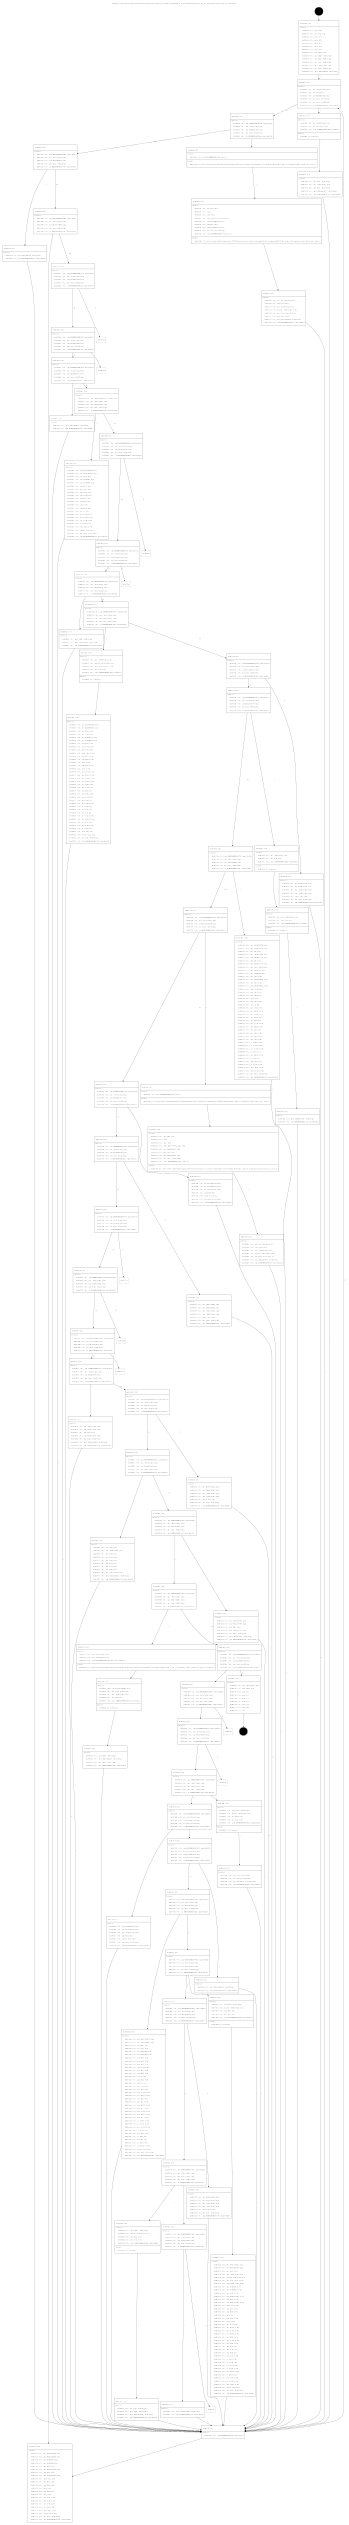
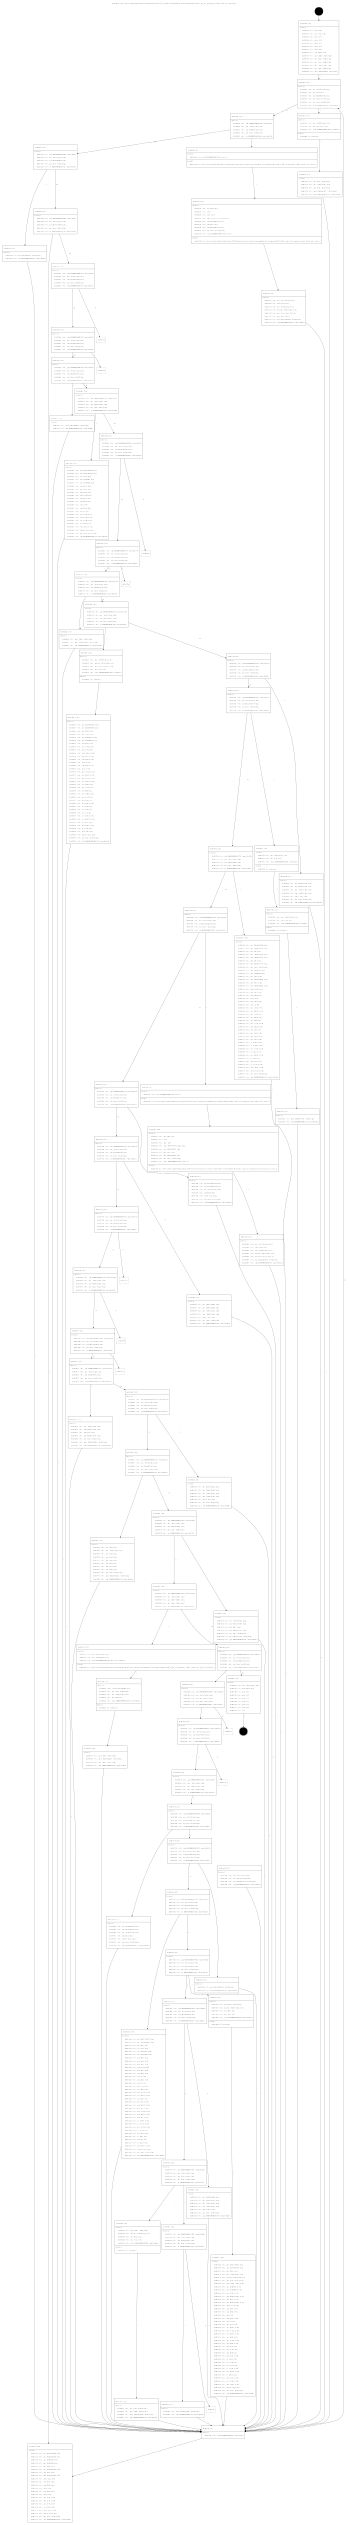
node "0x401a24 [23]": removed
